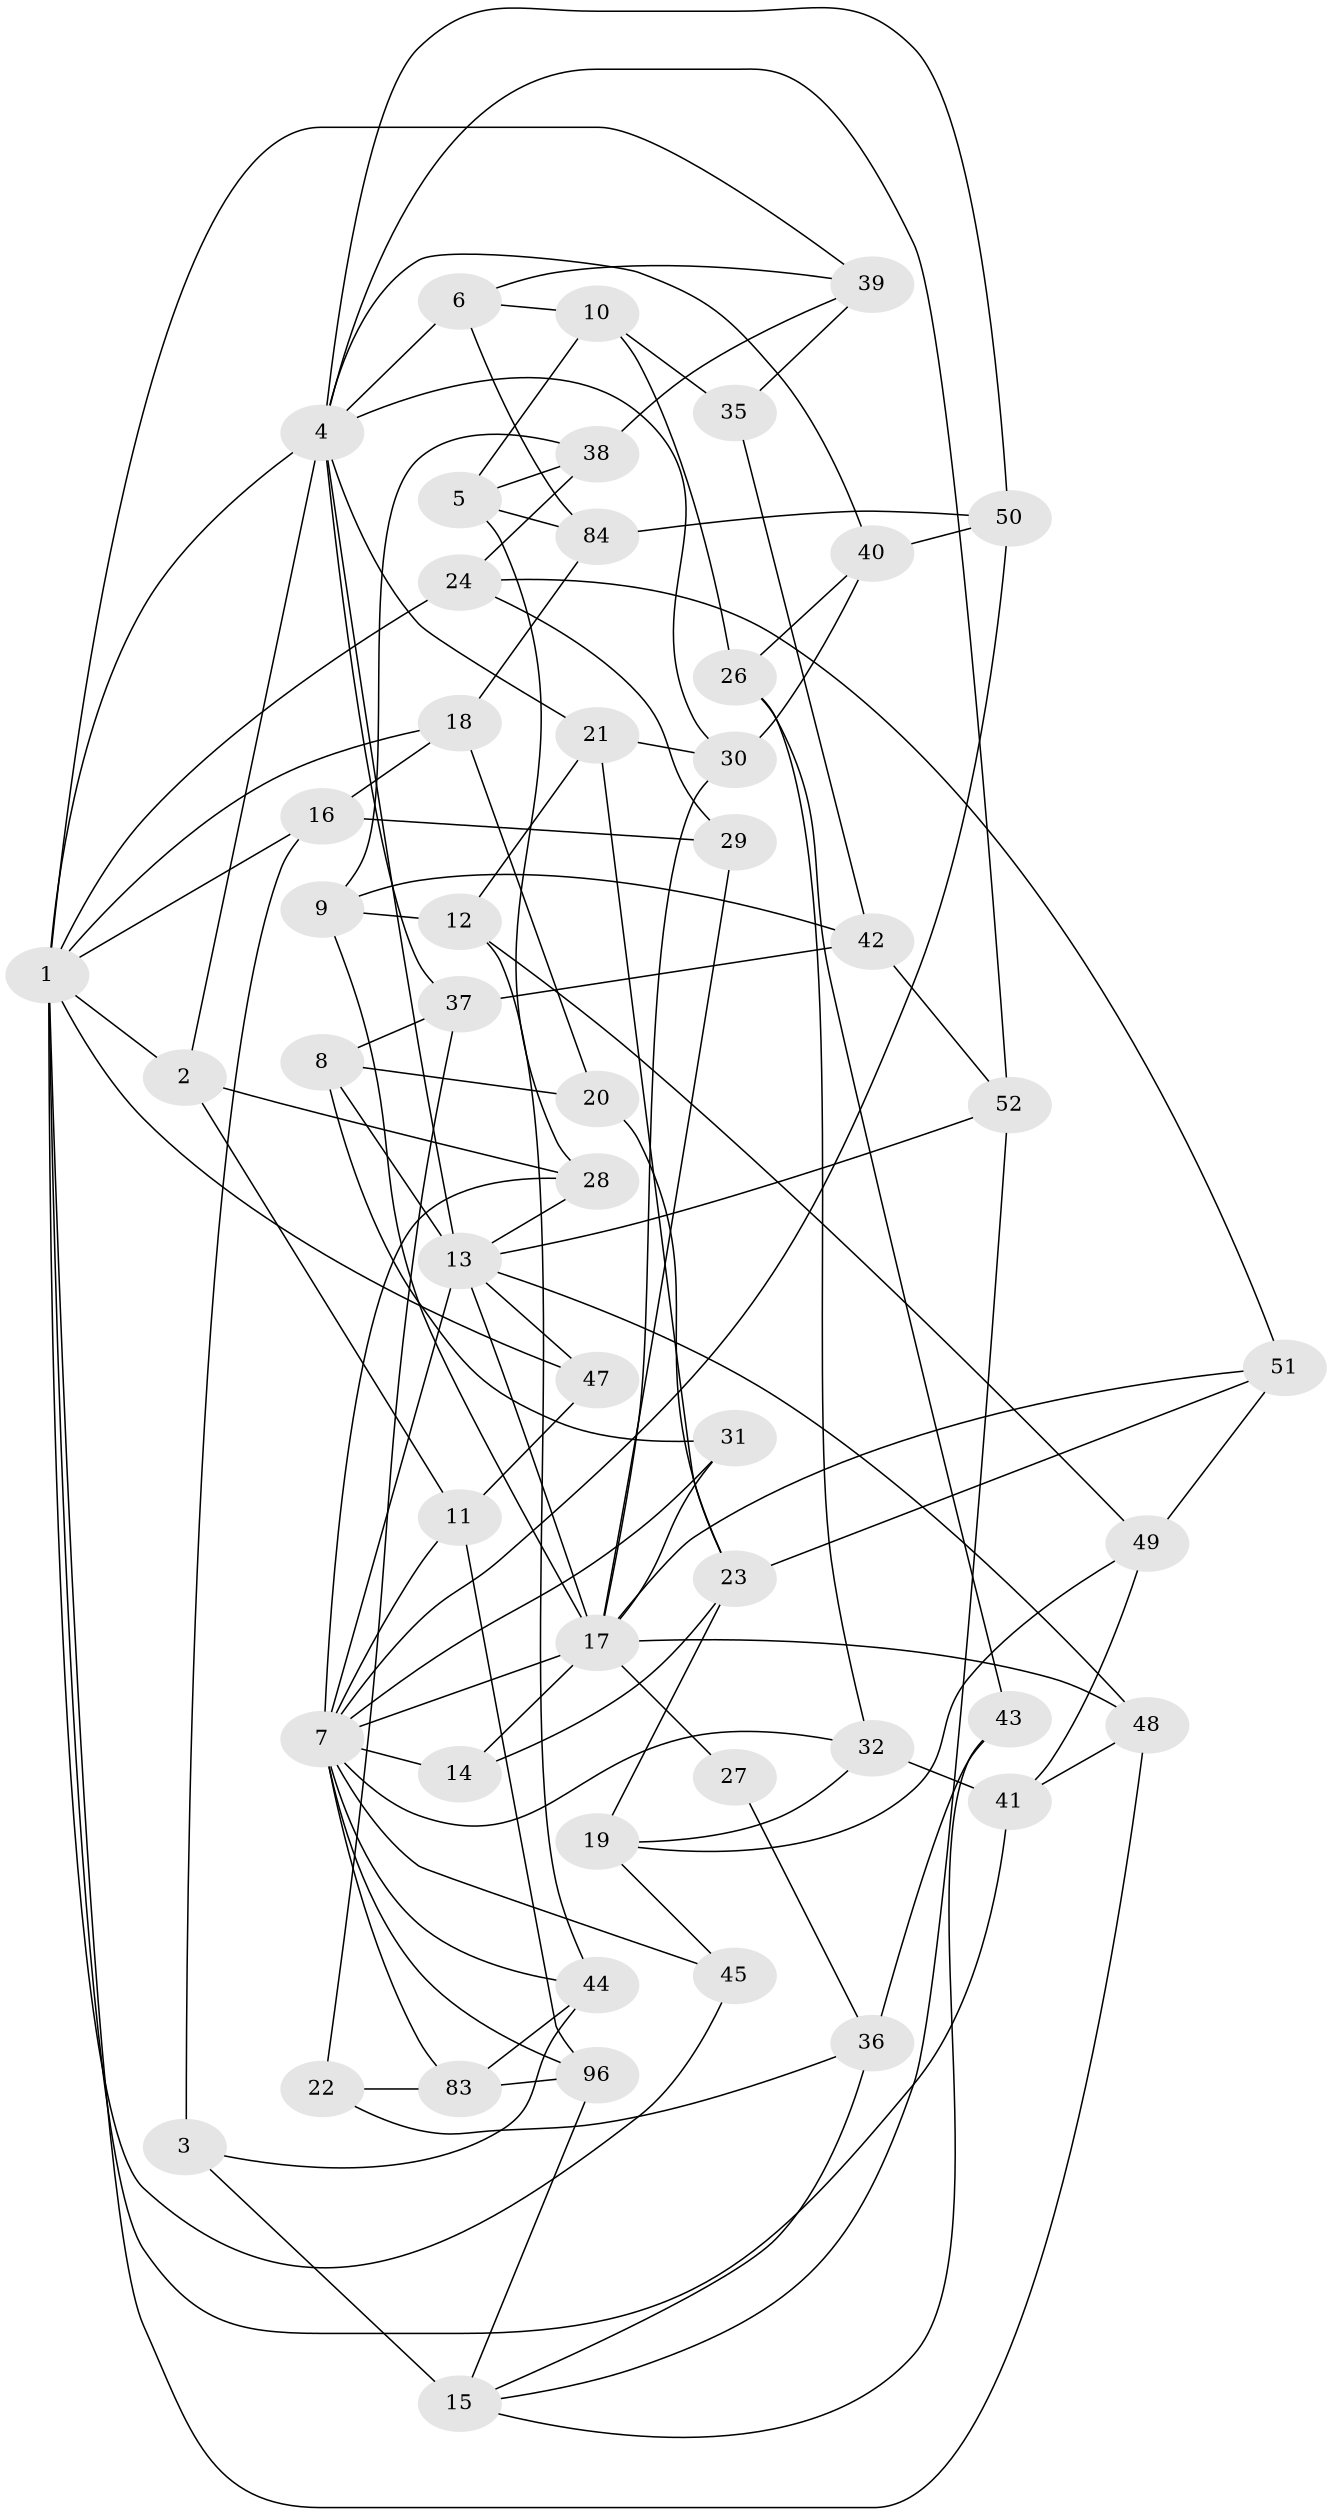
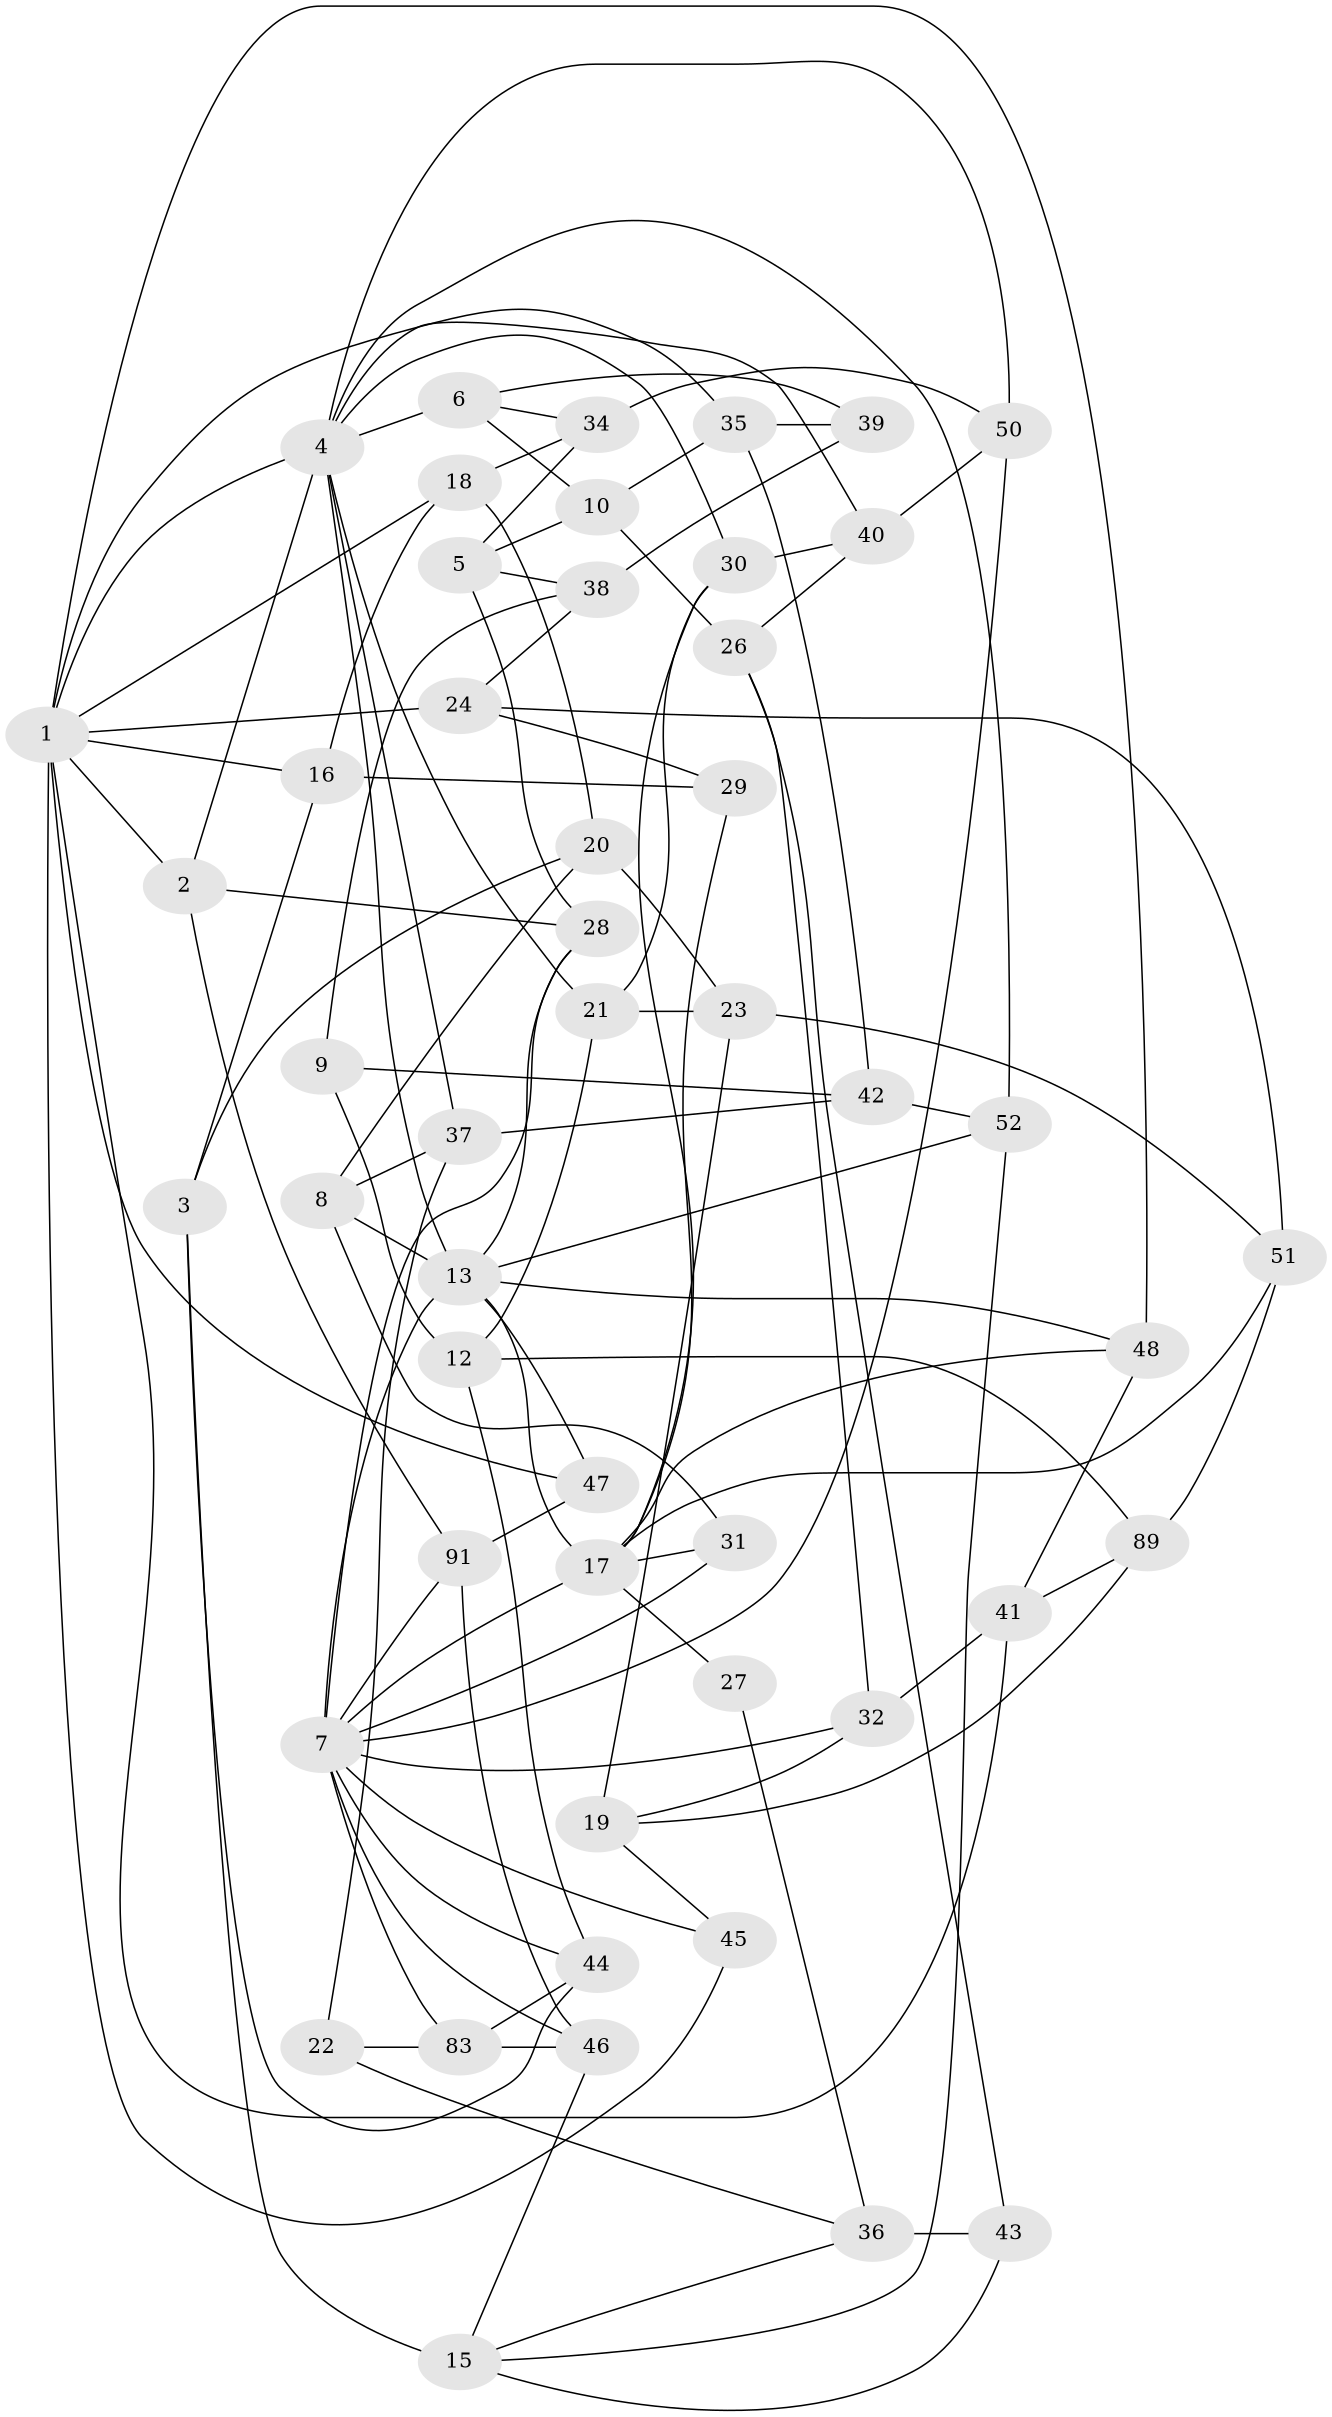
edge "39" -- "1": now "35" -- "1"
node "84": label "84" -> "34"
edge "20" -- "3": added
edge "9" -- "17": removed
node "11": label "11" -> "91"
node "49": label "49" -> "89"
node "14": removed
node "96": label "96" -> "46"
